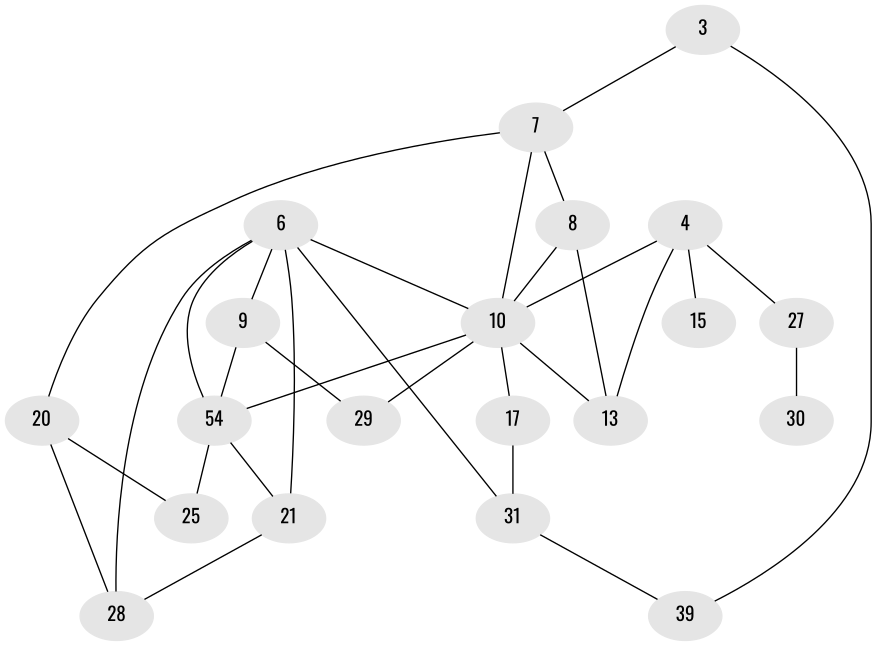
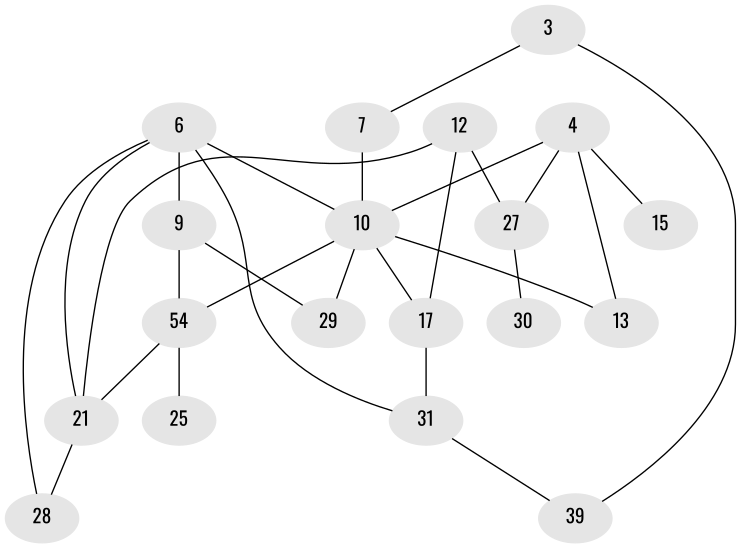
node "12": added
node "8": removed
edge "6" -- "54": removed
node "20": removed
